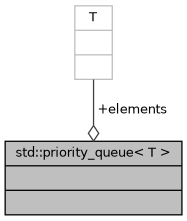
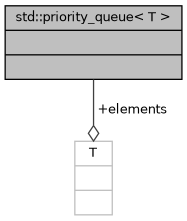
edge "T" -> "std::priority_queue< T >": reversed
